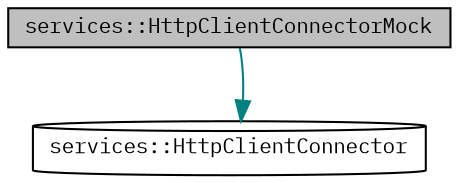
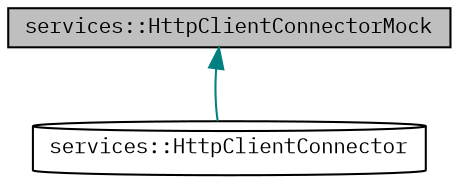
edge "services::HttpClientConnectorMock" -> "services::HttpClientConnector": reversed
